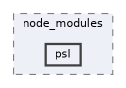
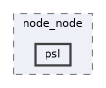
cluster "node_modules": label "node_modules" -> "node_node"
